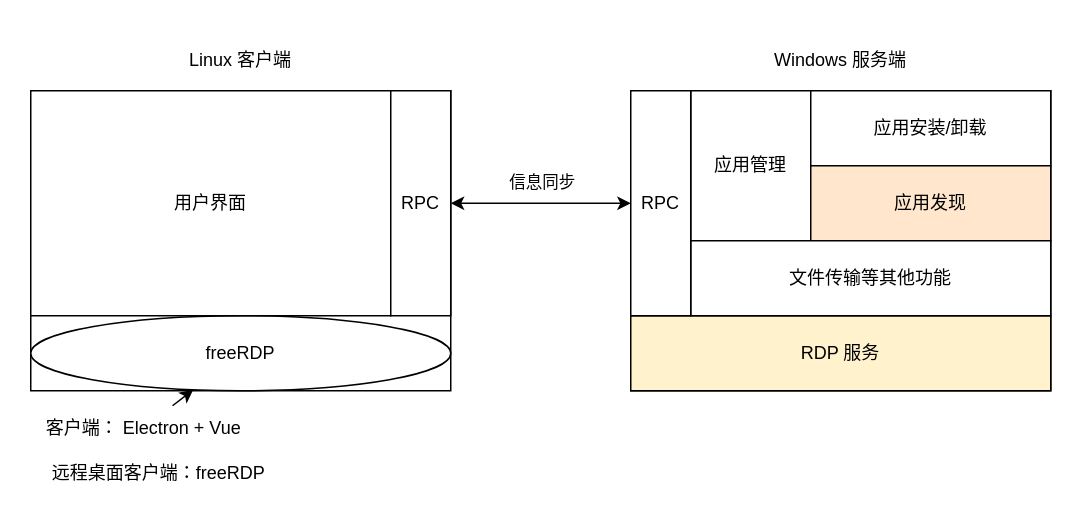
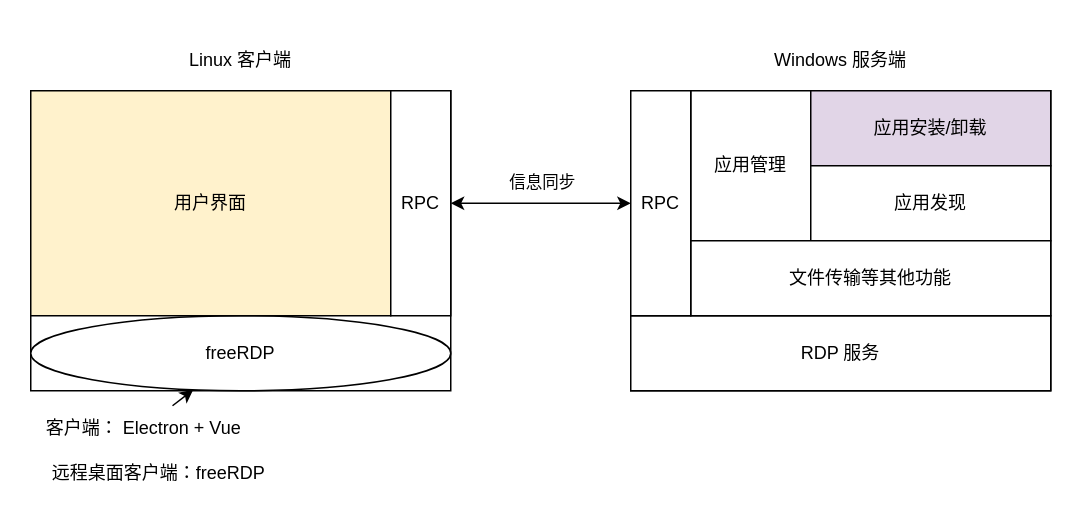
node "应用安装/卸载": fillcolor #ffffff -> #e1d5e7
node "用户界面": fillcolor #ffffff -> #fff2cc
node "应用发现": fillcolor #ffe6cc -> #ffffff
node "RDP 服务": fillcolor #fff2cc -> #ffffff
